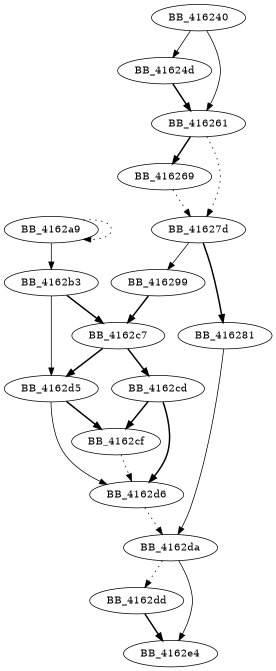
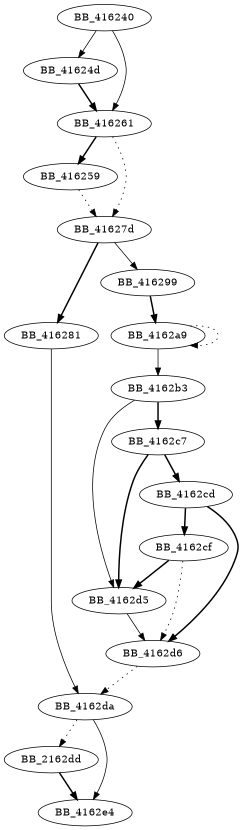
node "BB_416269": label "BB_416269" -> "BB_416259"
edge "BB_416299" -> "BB_4162c7": now "BB_416299" -> "BB_4162a9"
edge "BB_4162d5" -> "BB_4162cf": reversed
node "BB_4162dd": label "BB_4162dd" -> "BB_2162dd"
